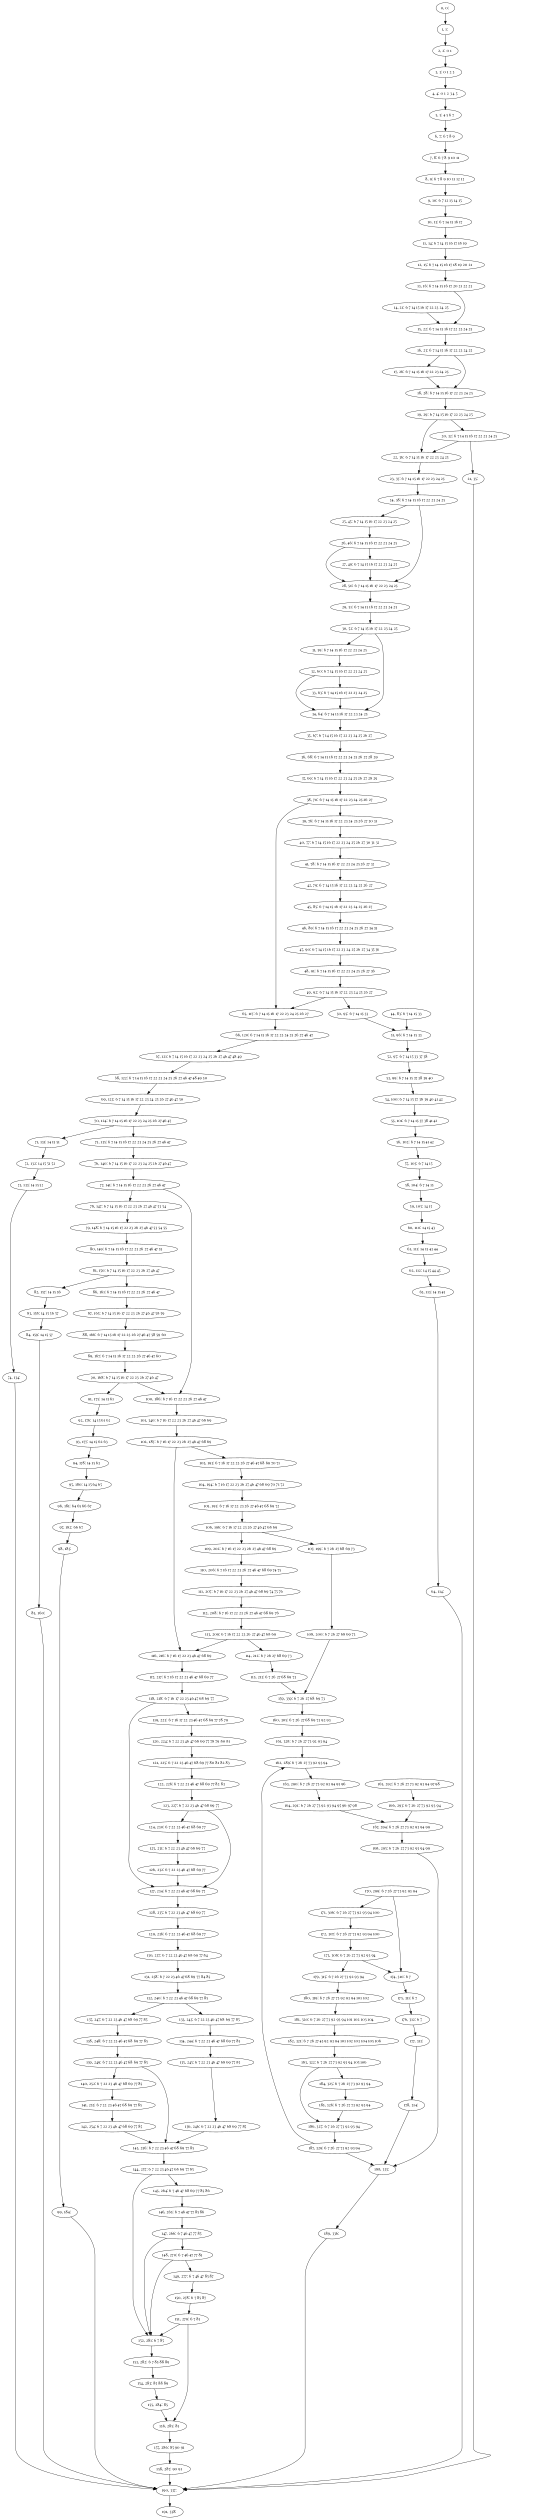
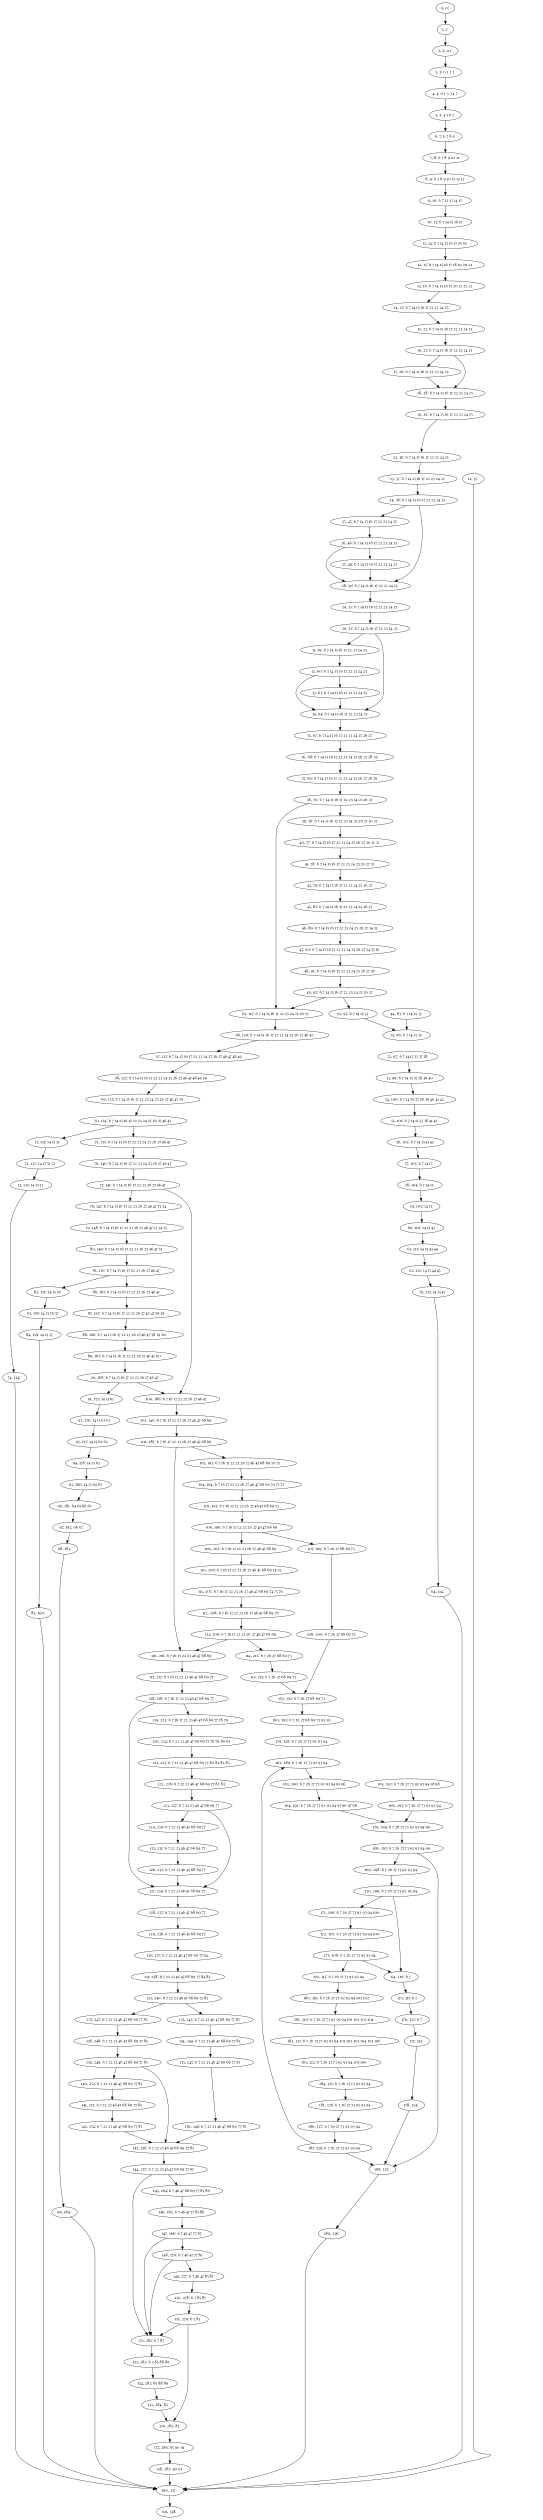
edge "13, 16: 6 7 14 15 16 17 20 21 22 23" -> "15, 22: 6 7 14 15 16 17 22 23 24 25": now "13, 16: 6 7 14 15 16 17 20 21 22 23" -> "14, 21: 6 7 14 15 16 17 22 23 24 25"
node "20, 32: 6 7 14 15 16 17 22 23 24 25": removed
edge "51, 96: 6 7 14 15 33" -> "52, 97: 6 7 14 15 33 37 38": removed
node "54, 100: 6 7 14 15 37 38 39 40 41 42": label "54, 100: 6 7 14 15 37 38 39 40 41 42" -> "54, 100: 6 7 14 85 37 38 39 40 41 42"
node "169, 298: 6 7 26 27 73 92 93 94": added
node "182, 321: 6 7 26 27 43 92 93 94 101 102 103 104 105 106": label "182, 321: 6 7 26 27 43 92 93 94 101 102 103 104 105 106" -> "182, 321: 6 7 26 27 73 92 93 94 101 102 103 104 105 106"
edge "183, 322: 6 7 26 27 73 92 93 94 105 106" -> "186, 327: 6 7 26 27 73 92 93 94": removed
